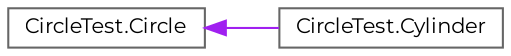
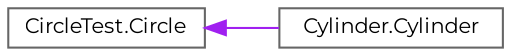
node "CircleTest.Cylinder": label "CircleTest.Cylinder" -> "Cylinder.Cylinder"
